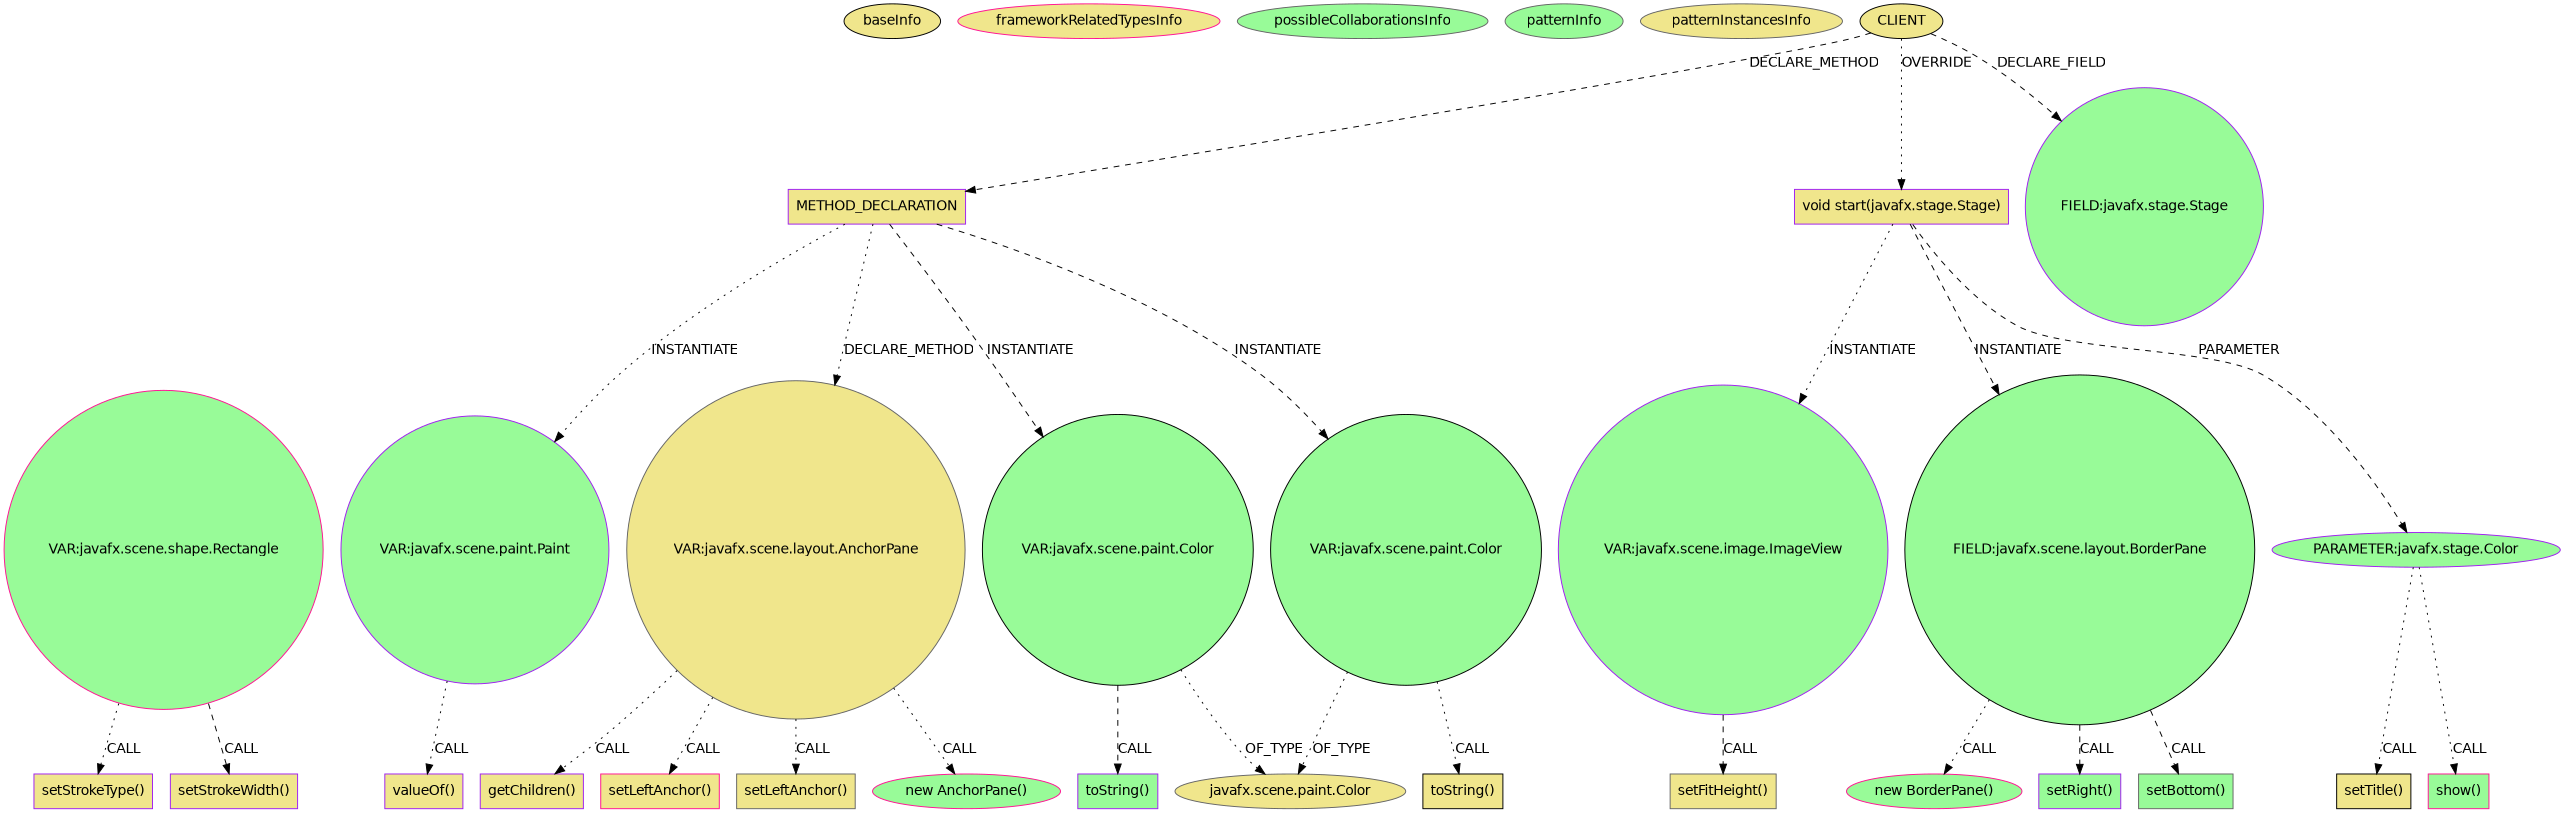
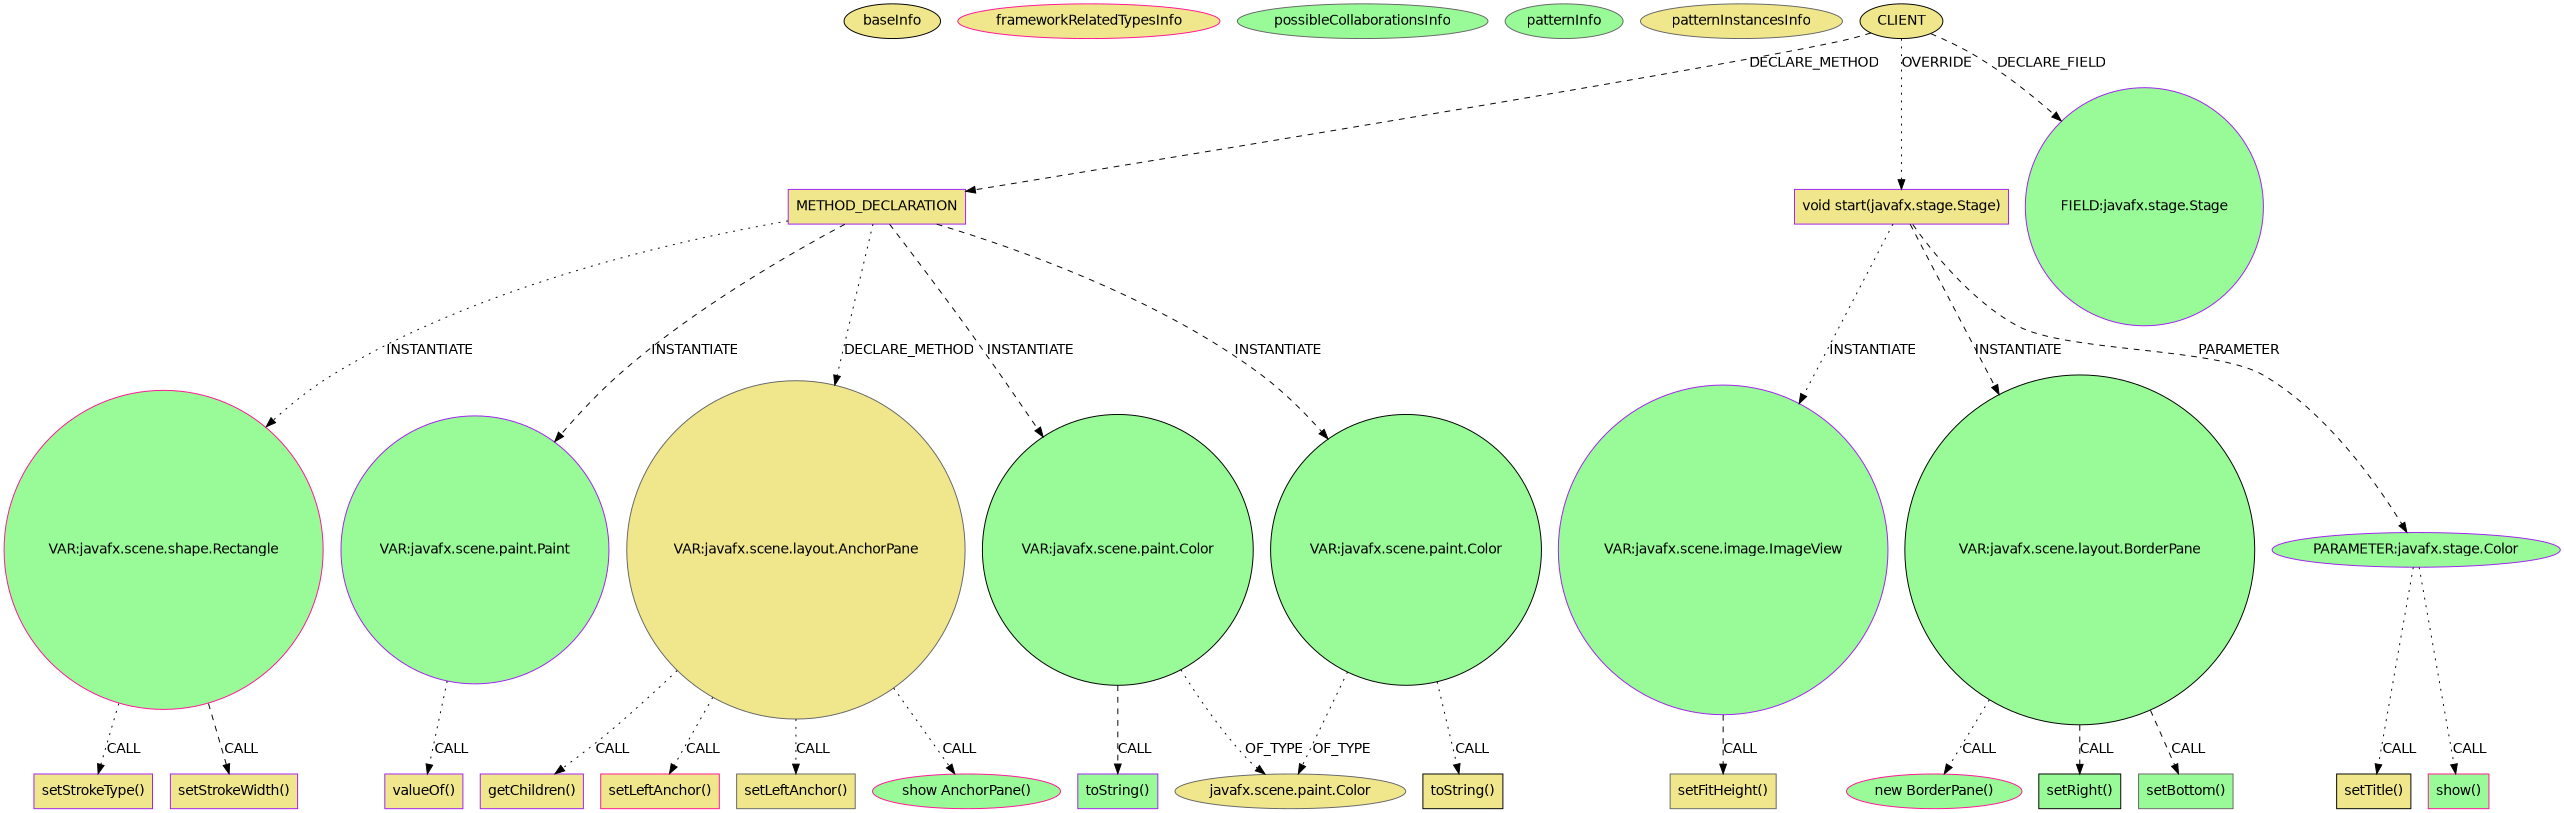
edge "METHOD_DECLARATION" -> "VAR:javafx.scene.shape.Rectangle": added, label "INSTANTIATE"
edge "METHOD_DECLARATION" -> "VAR:javafx.scene.paint.Paint": style dotted -> dashed
node "FIELD:javafx.scene.layout.BorderPane": label "FIELD:javafx.scene.layout.BorderPane" -> "VAR:javafx.scene.layout.BorderPane"
node "new AnchorPane()": label "new AnchorPane()" -> "show AnchorPane()"
node "setRight()": color purple -> black
